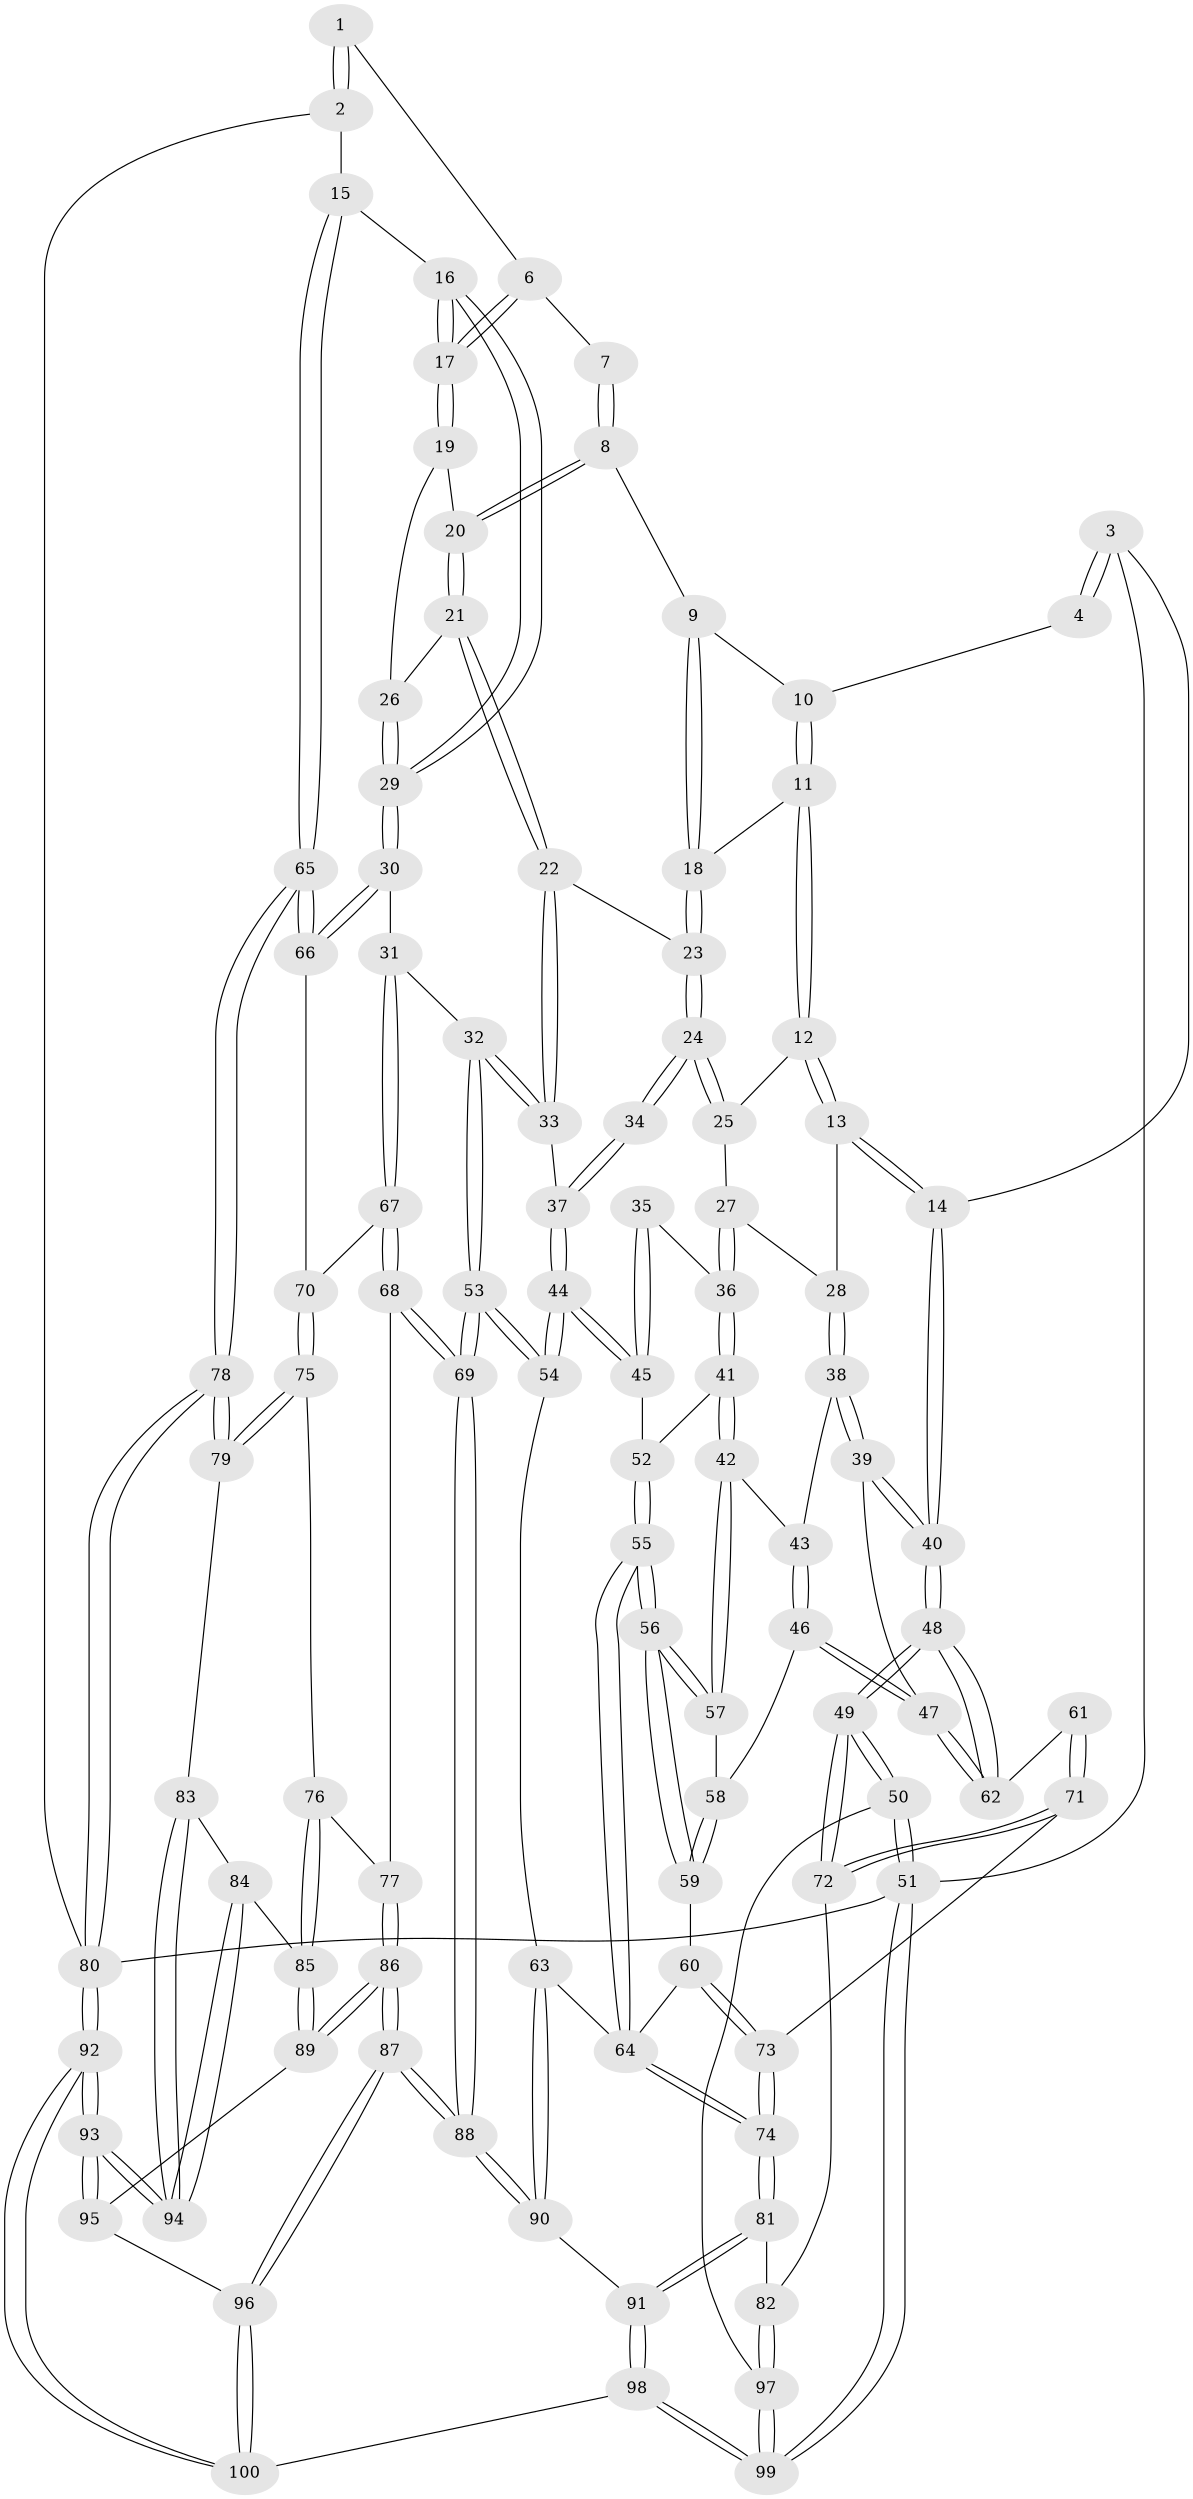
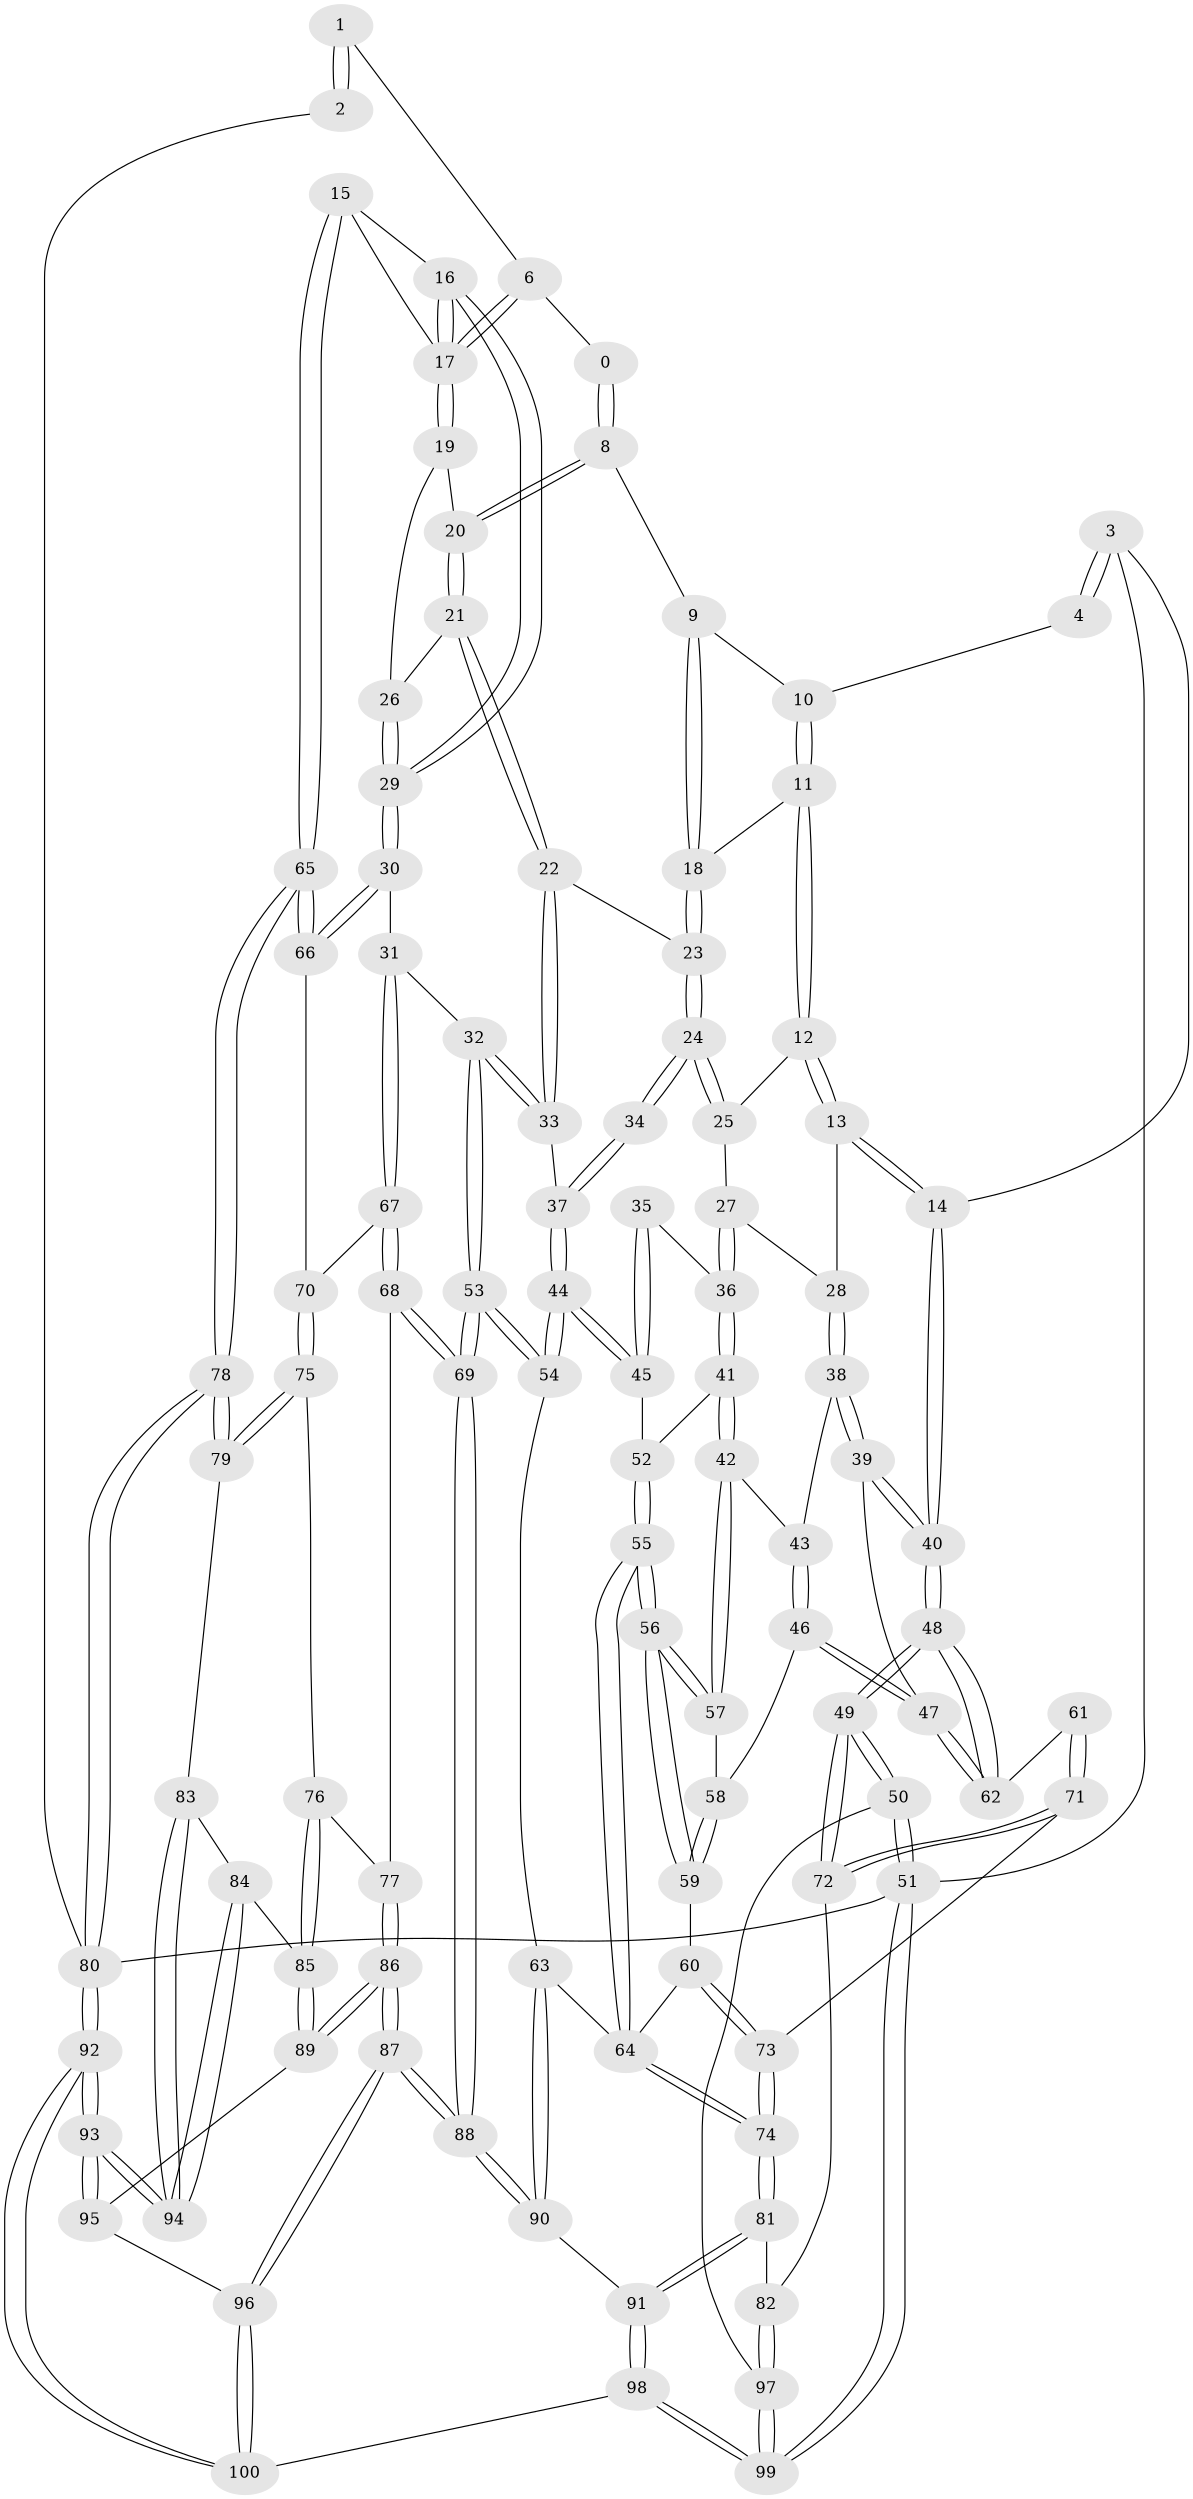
edge "2" -- "15": now "17" -- "15"
node "7": label "7" -> "0"
